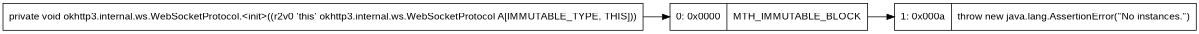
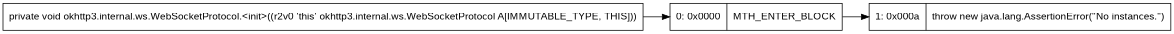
node "0: 0x0000": text "MTH_IMMUTABLE_BLOCK" -> "MTH_ENTER_BLOCK"
